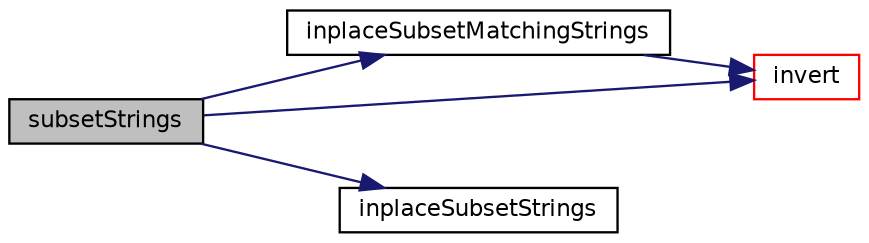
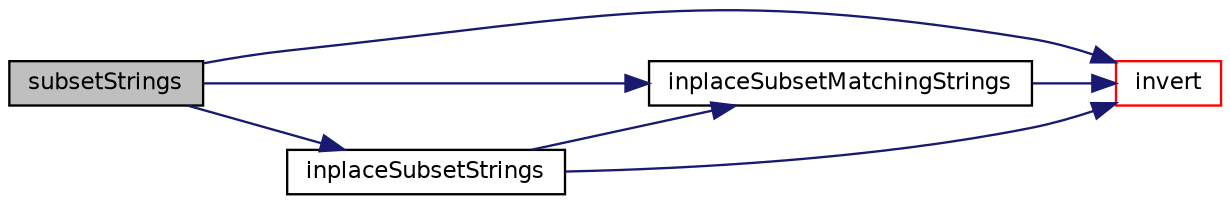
edge "inplaceSubsetStrings" -> "inplaceSubsetMatchingStrings": added
edge "inplaceSubsetStrings" -> "invert": added
